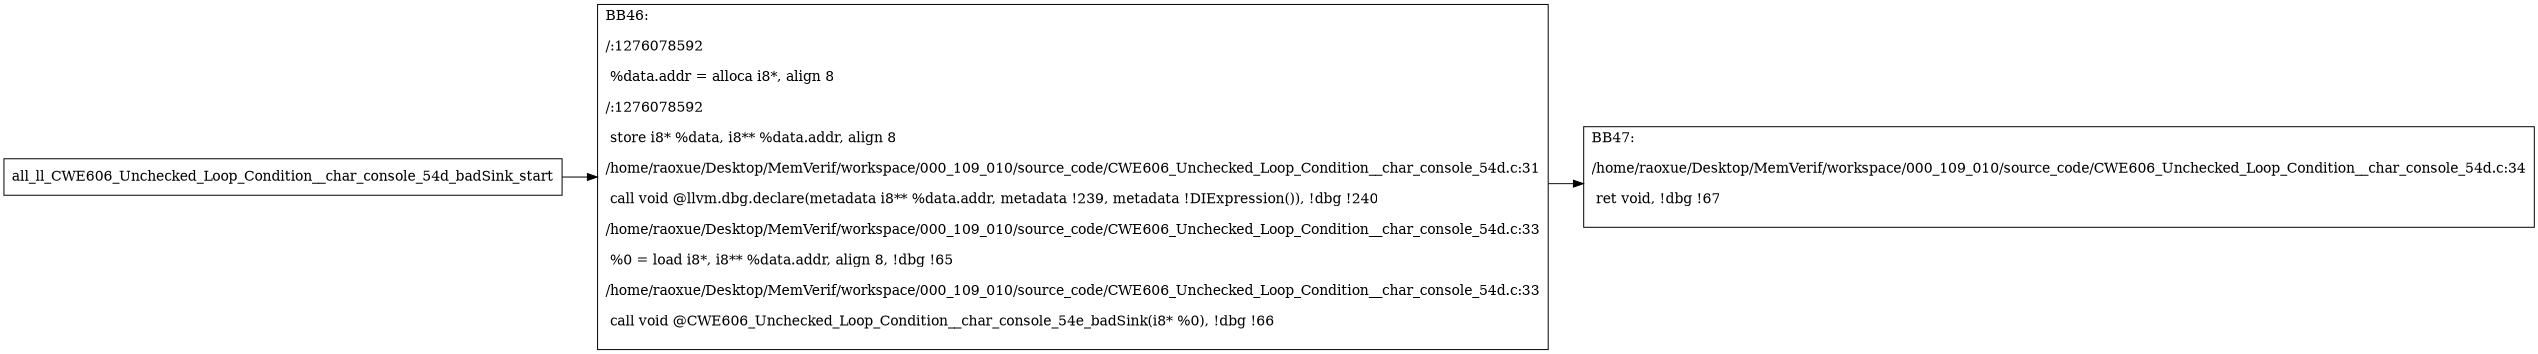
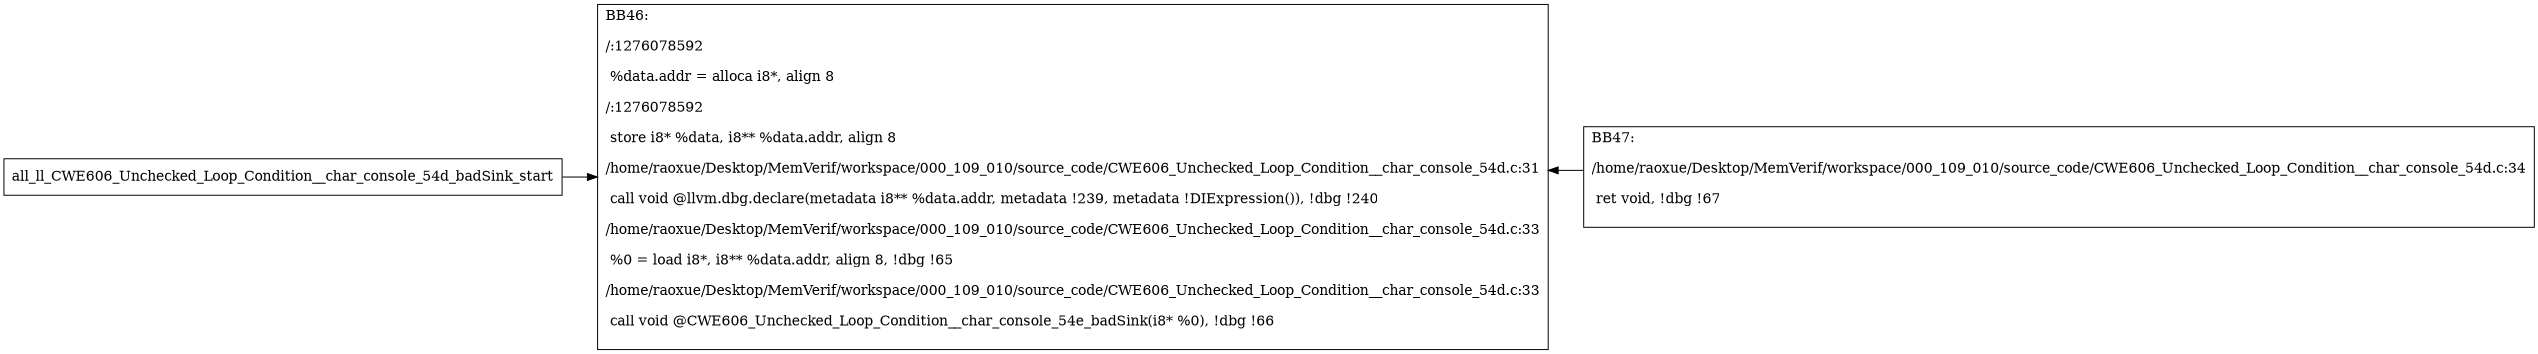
edge "BB46:" -> "BB47:": reversed
